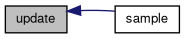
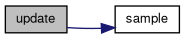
edge "sample" -> "update": reversed
